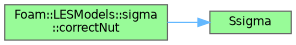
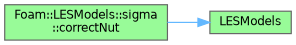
node "Ssigma": label "Ssigma" -> "LESModels"
